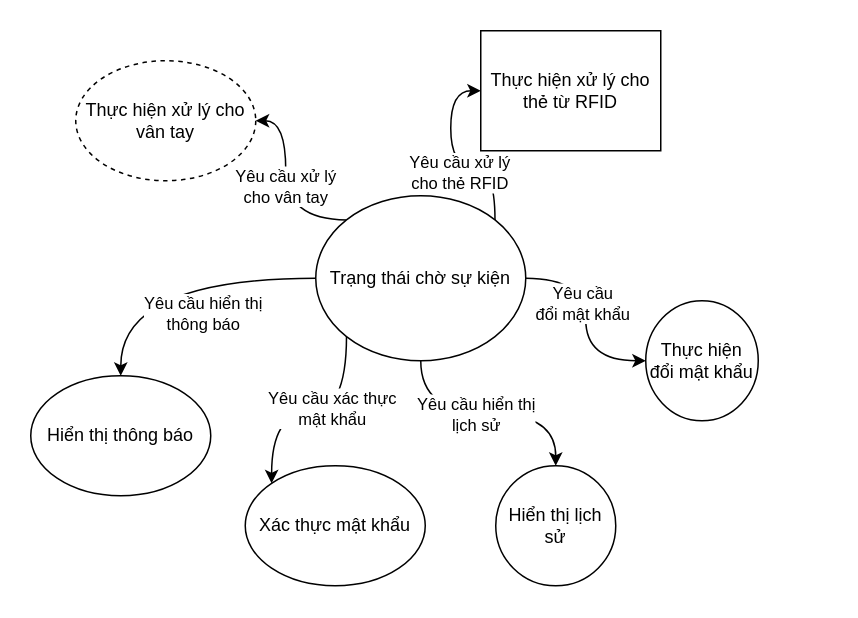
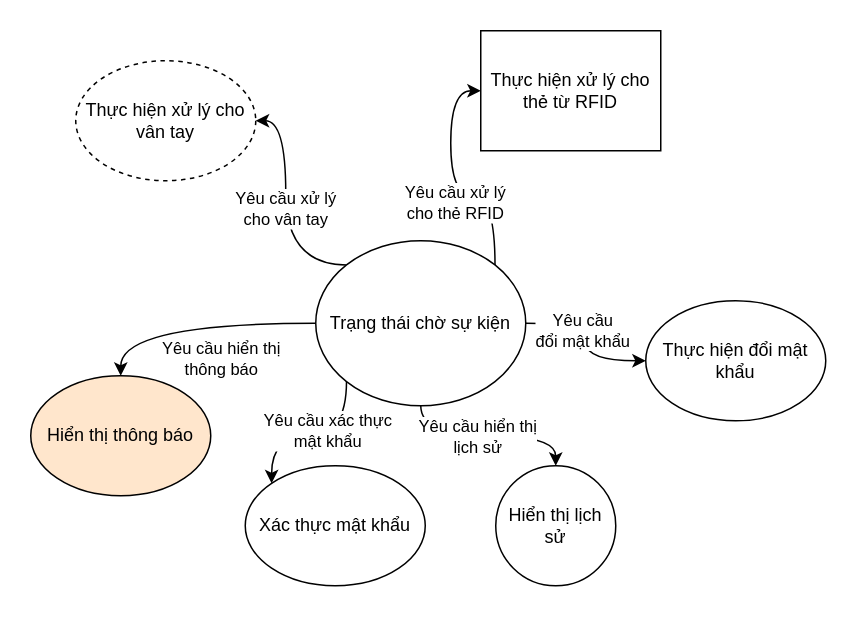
node "Trạng thái chờ sự kiện": moved (421, 278) -> (421, 323)
node "Thực hiện đổi mật khẩu": size 113x120 -> 180x120
node "Hiển thị thông báo": fillcolor #ffffff -> #ffe6cc
